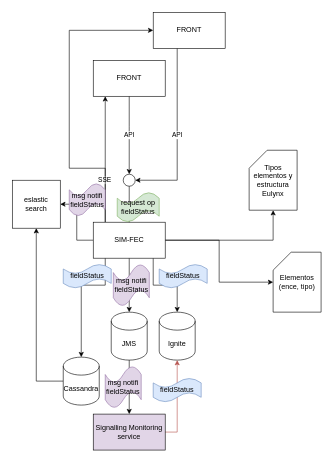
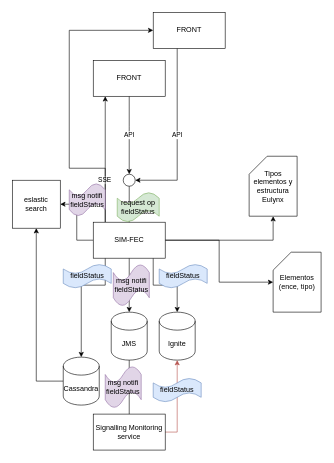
node "Tipos elementos y estructura Eulynx": moved (273, 180) -> (273, 186)
edge "JMS" -> "Signalling Monitoring service": arrowhead classic -> none
node "Signalling Monitoring service": fillcolor #e1d5e7 -> #ffffff
